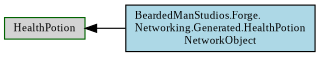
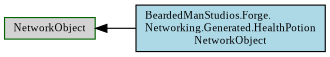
node "HealthPotion": label "HealthPotion" -> "NetworkObject"
